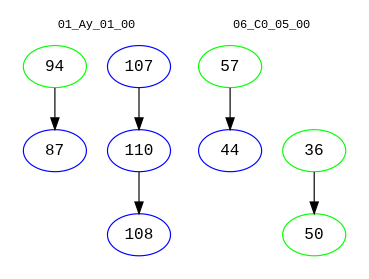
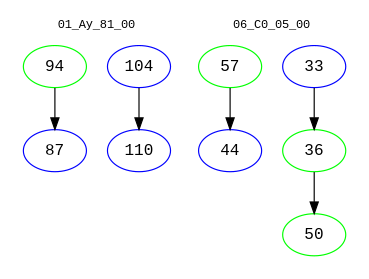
cluster "01_Ay_01_00": label "01_Ay_01_00" -> "01_Ay_81_00"
node "107": label "107" -> "104"
node "33": added
node "108": removed
